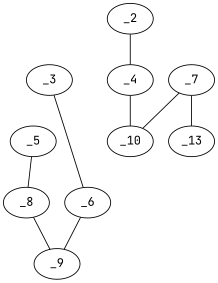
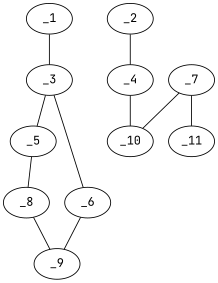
node "_1": added
edge "_3" -- "_5": added
node "_13": label "_13" -> "_11"
